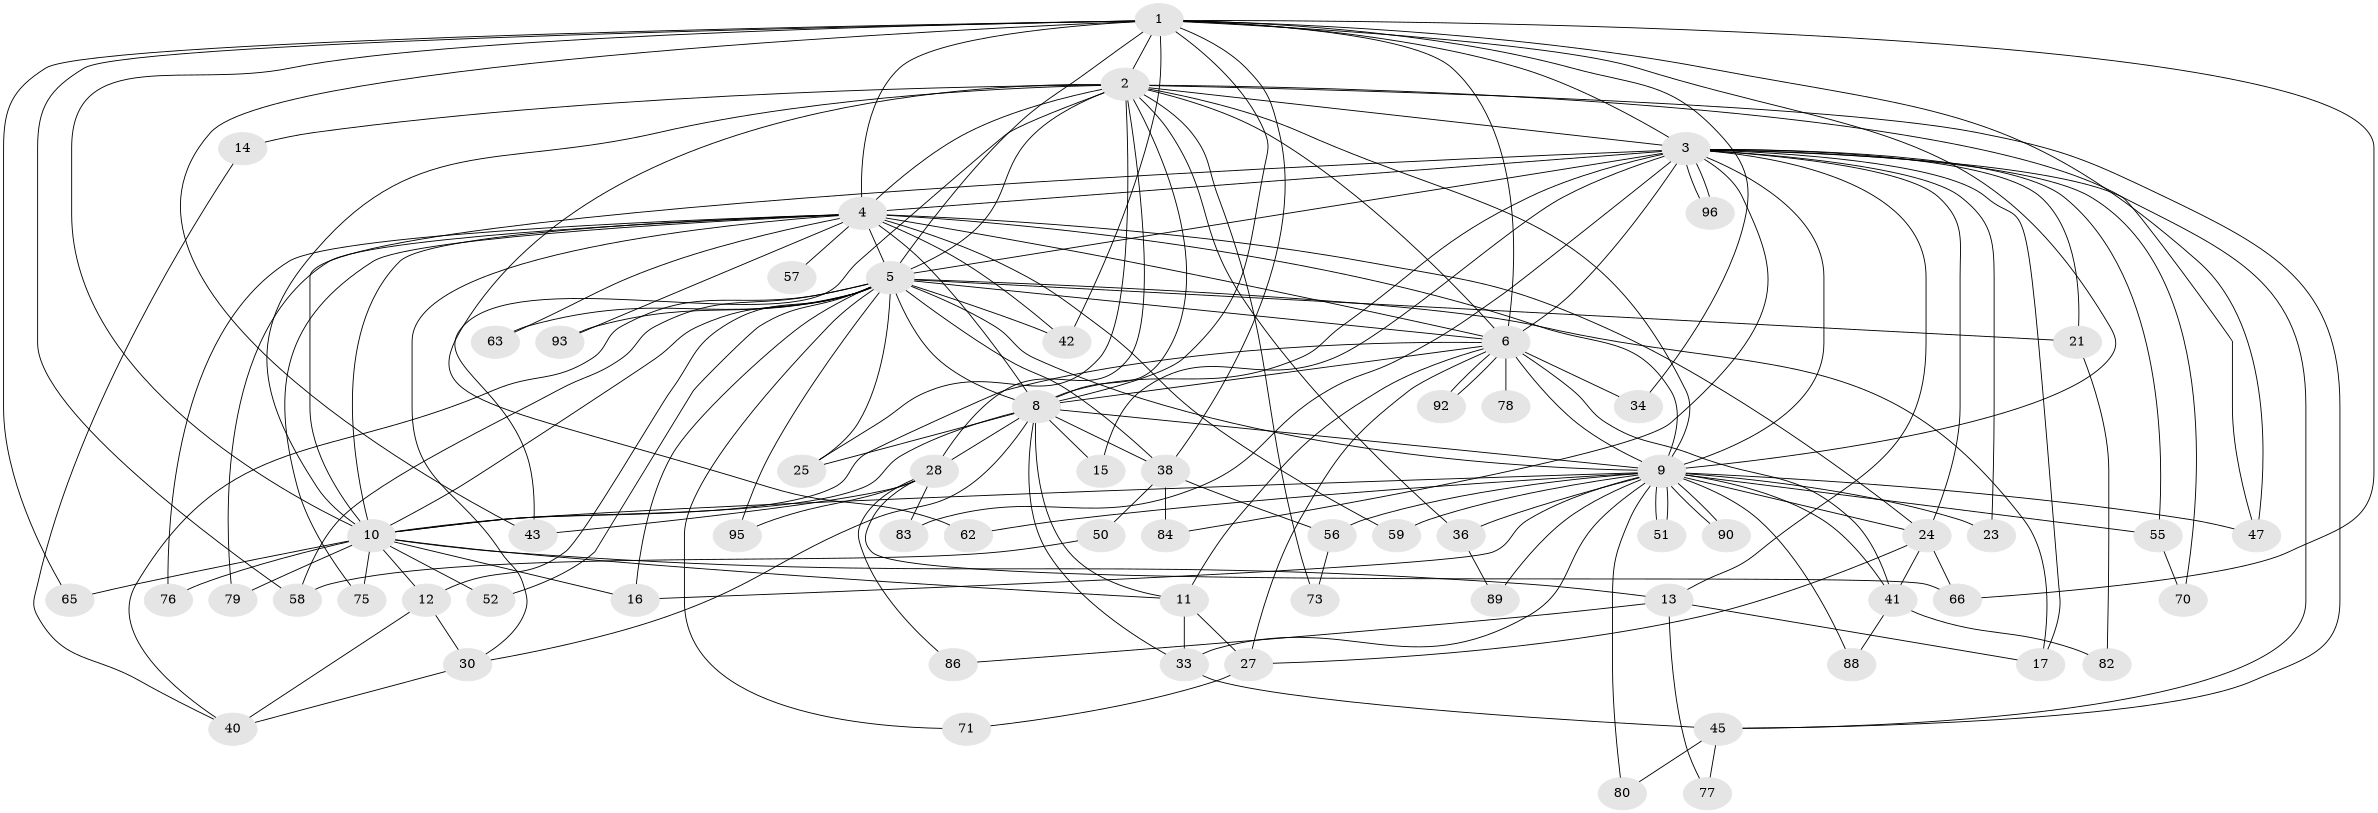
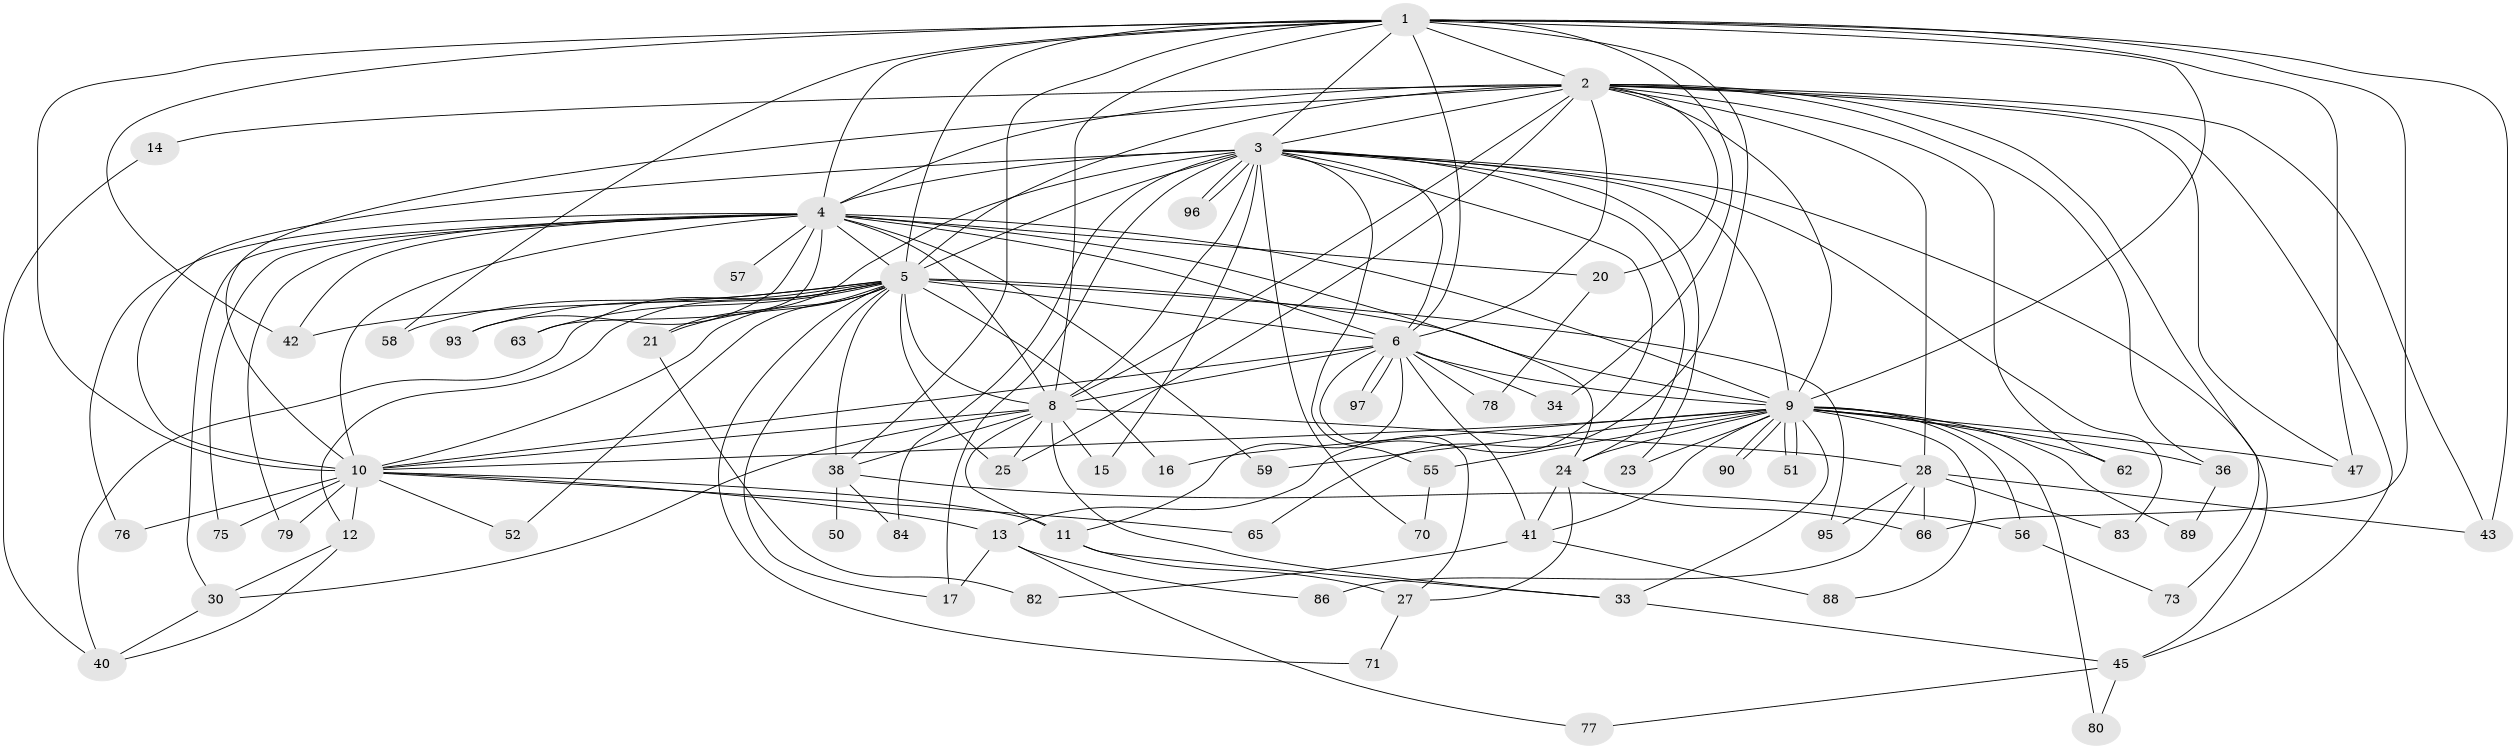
node "20": added
node "92": label "92" -> "97"
edge "8" -- "9": removed
edge "50" -- "58": removed
edge "10" -- "16": removed
